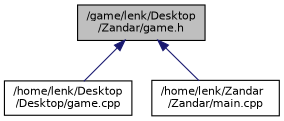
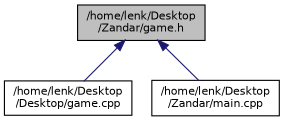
node "/game/lenk/Desktop /Zandar/game.h": label "/game/lenk/Desktop /Zandar/game.h" -> "/home/lenk/Desktop /Zandar/game.h"
node "/home/lenk/Zandar /Zandar/main.cpp": label "/home/lenk/Zandar /Zandar/main.cpp" -> "/home/lenk/Desktop /Zandar/main.cpp"
